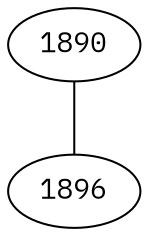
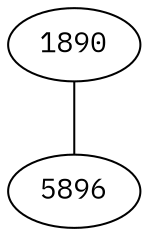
node "1896": label "1896" -> "5896"
